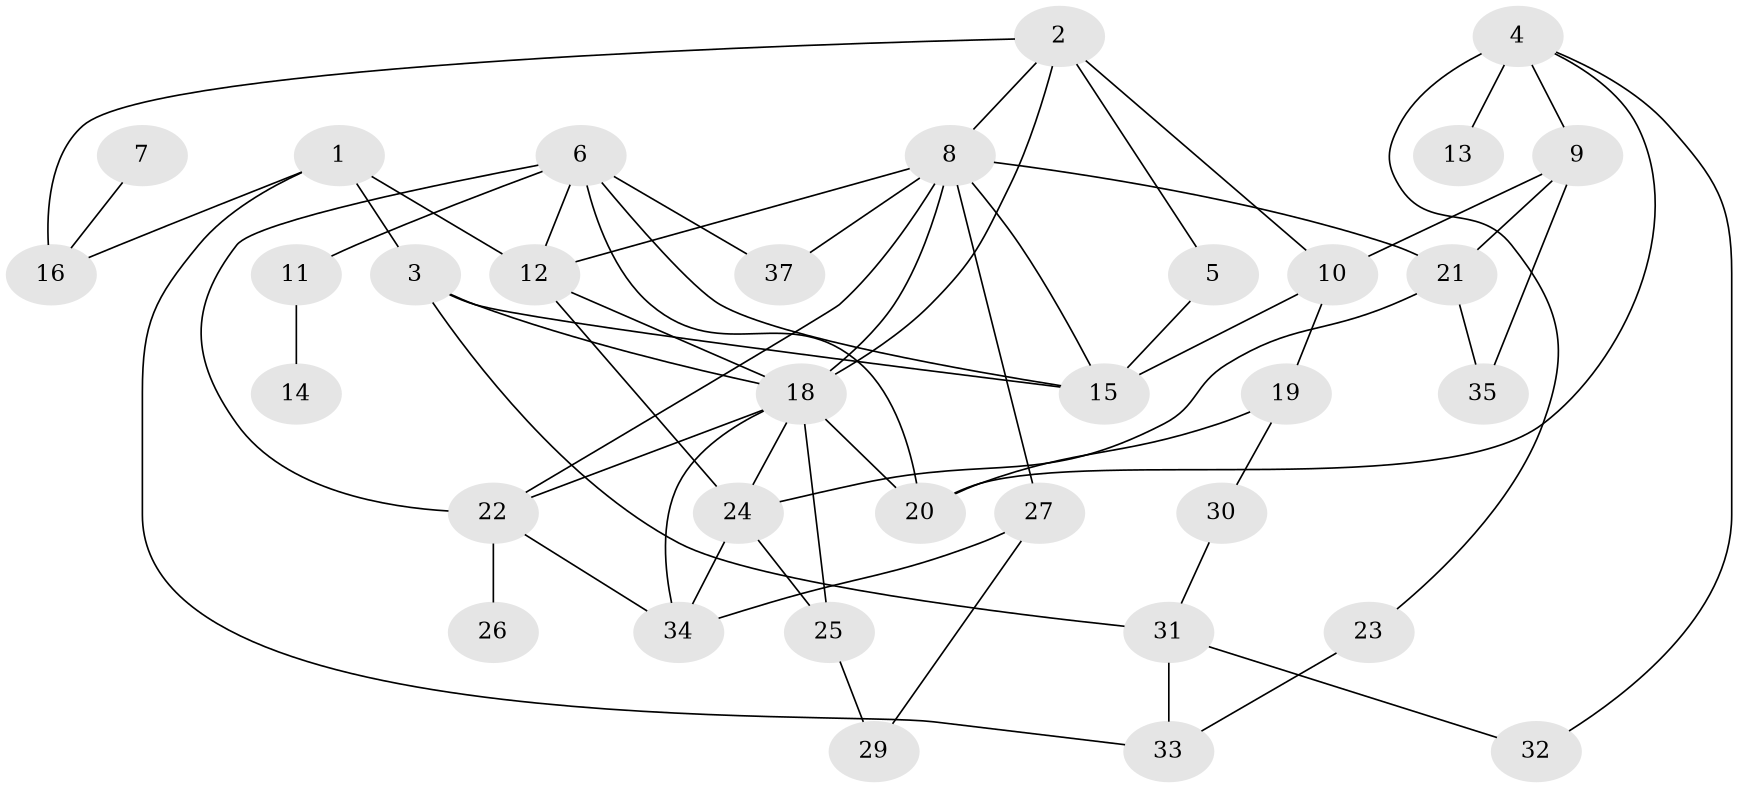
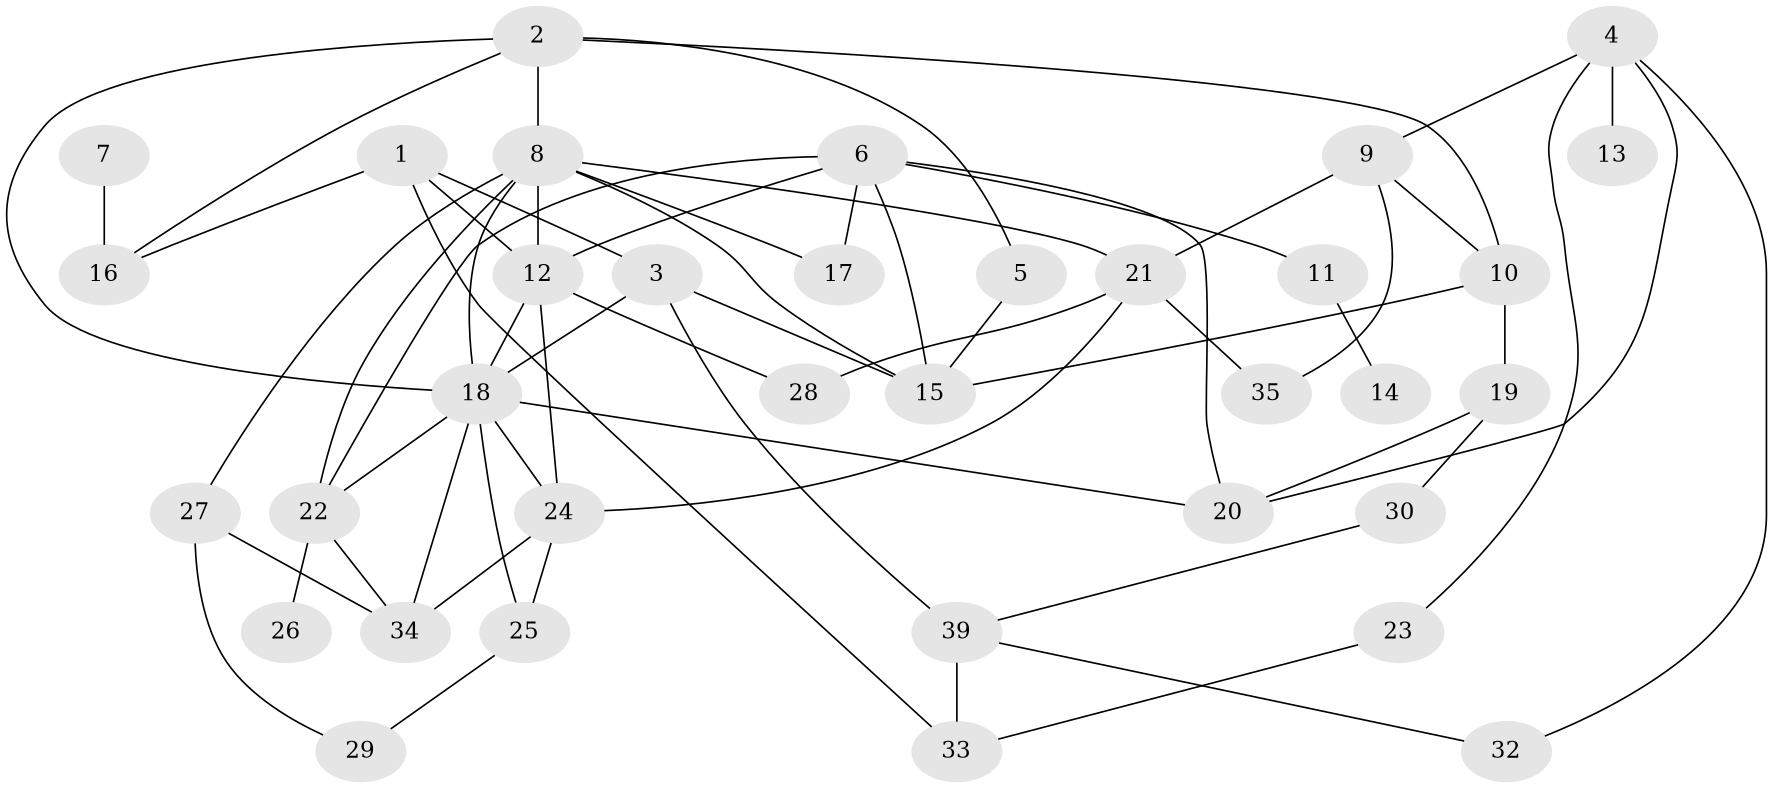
node "37": label "37" -> "17"
node "28": added
node "31": label "31" -> "39"
